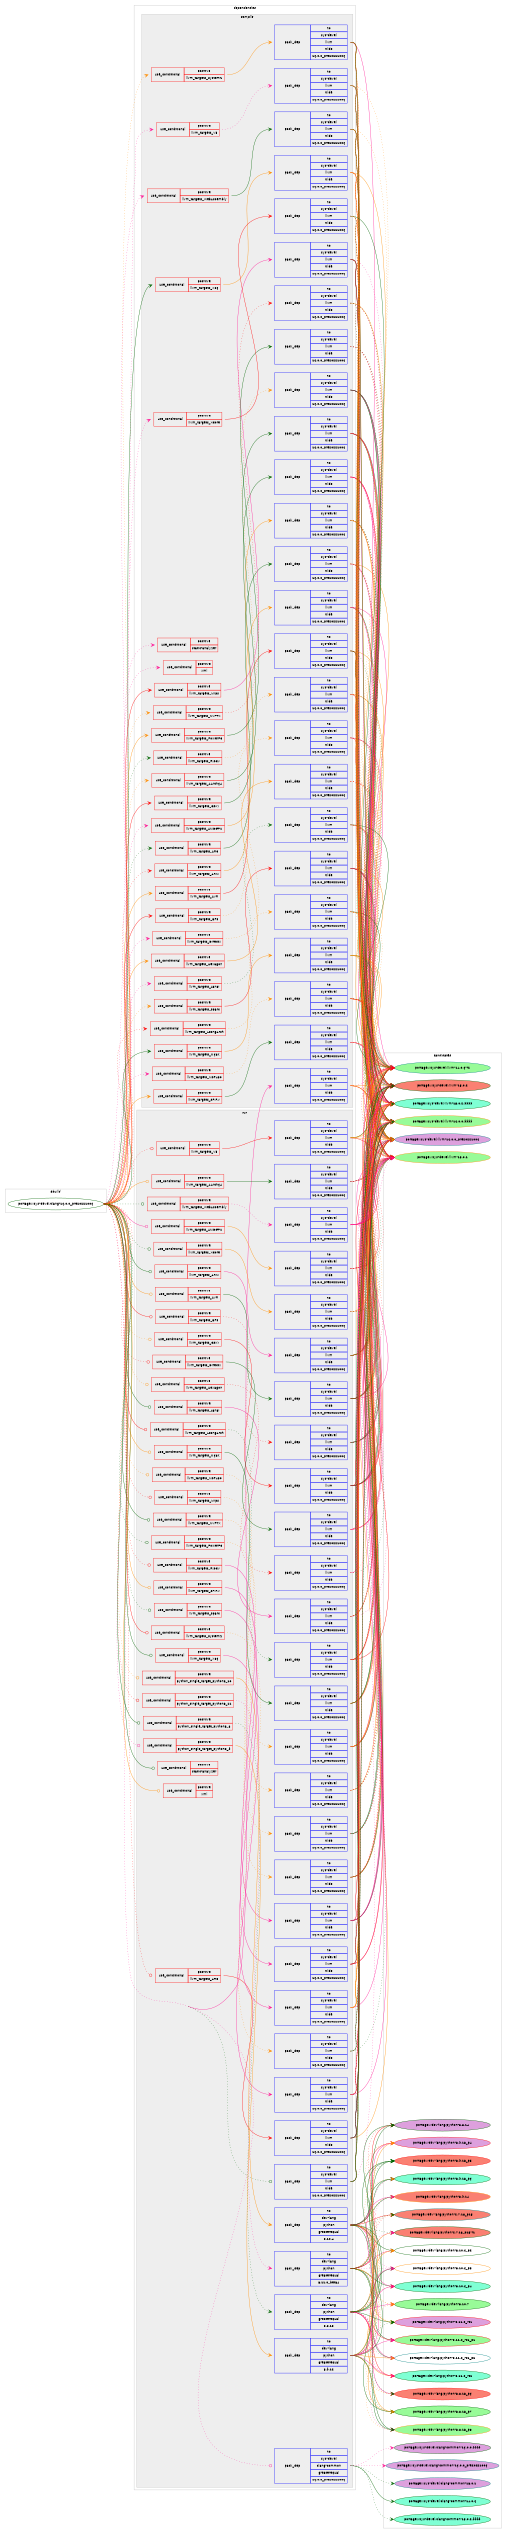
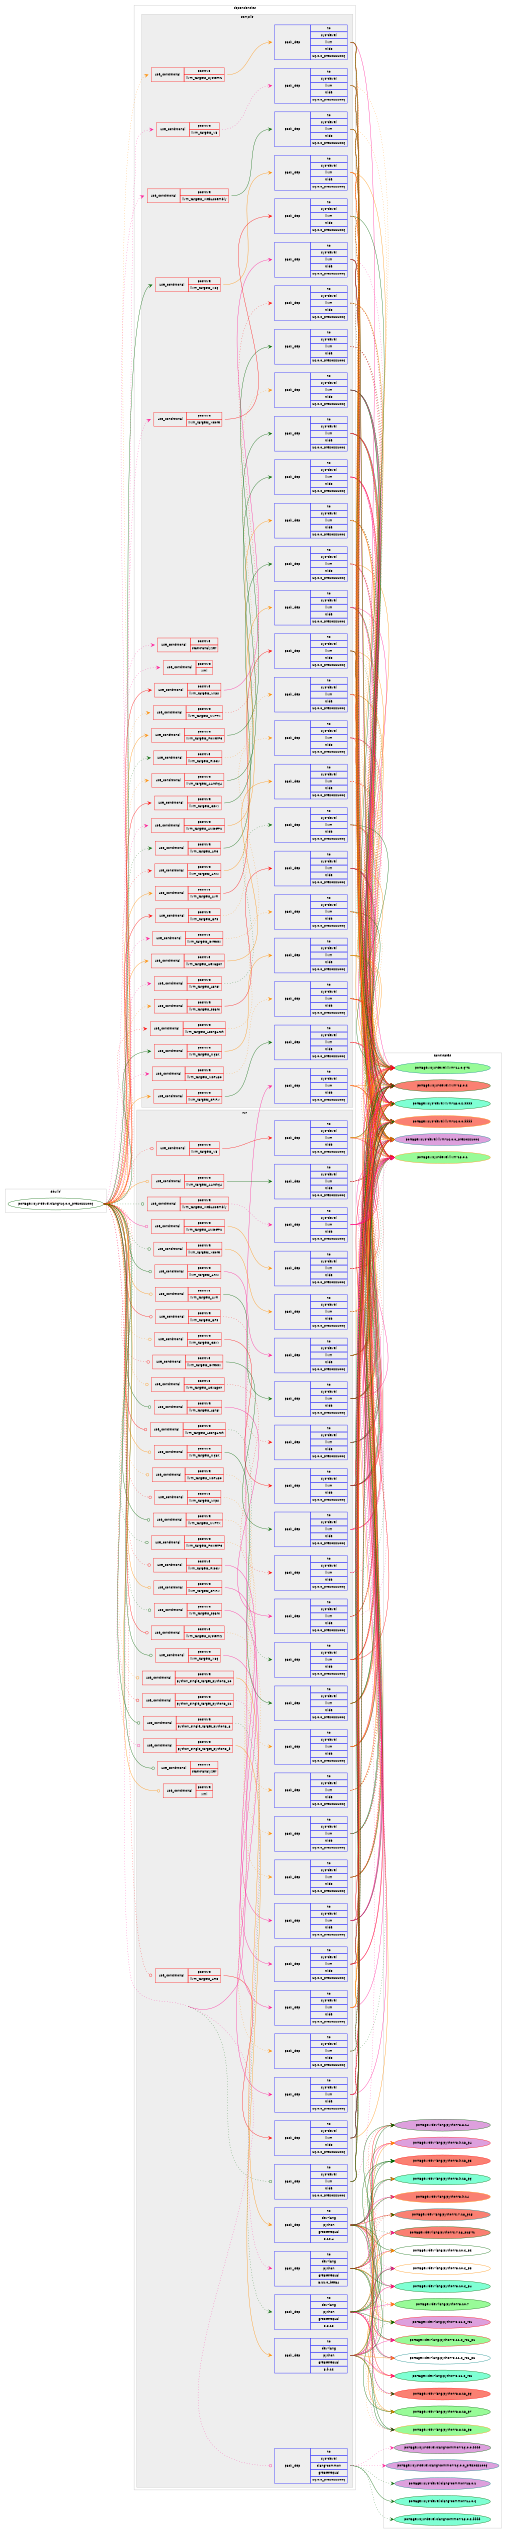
node "portage://sys-devel/llvm-16.0.0.9999": fillcolor palegreen -> salmon
